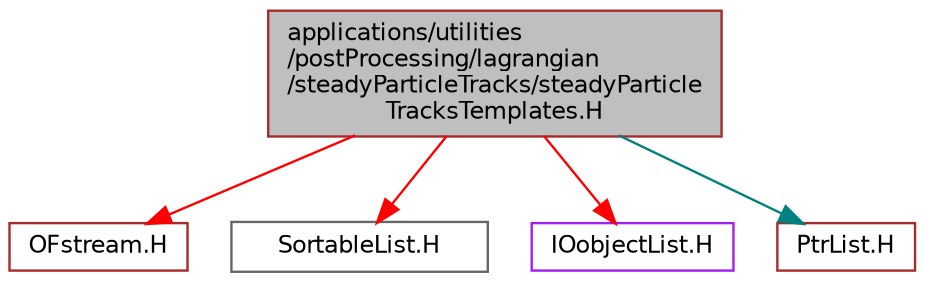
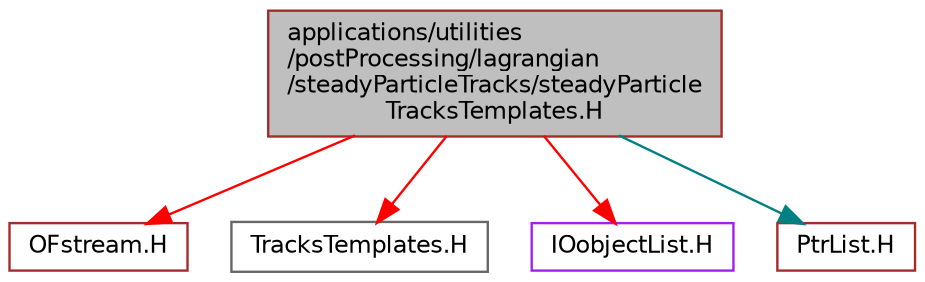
node "SortableList.H": label "SortableList.H" -> "TracksTemplates.H"
